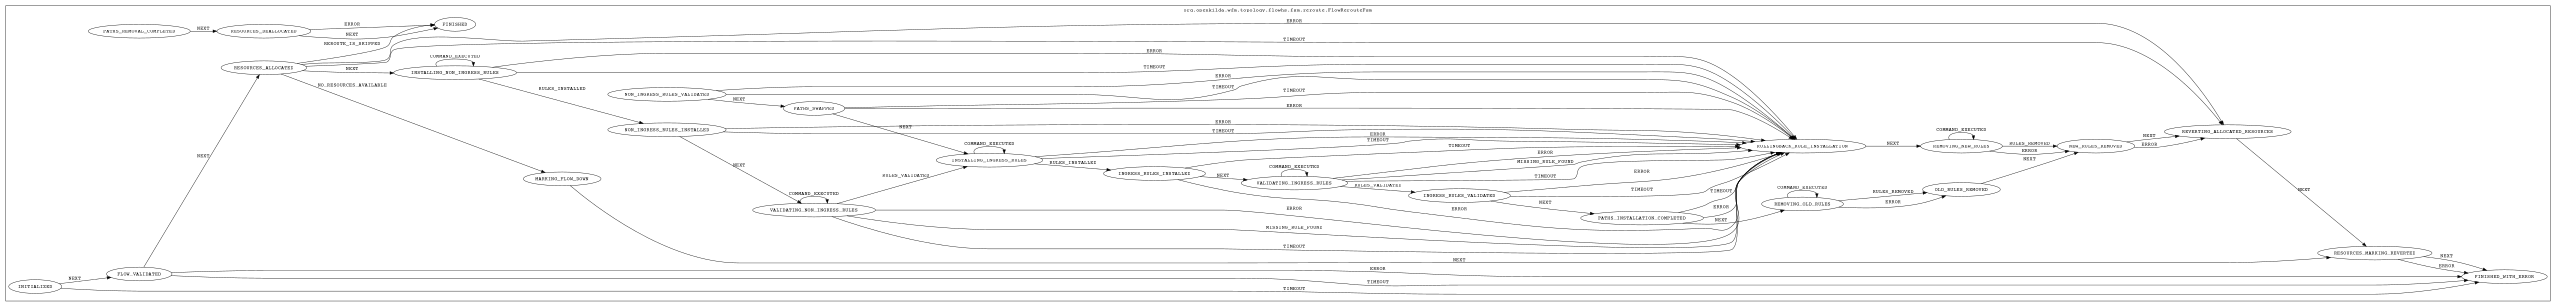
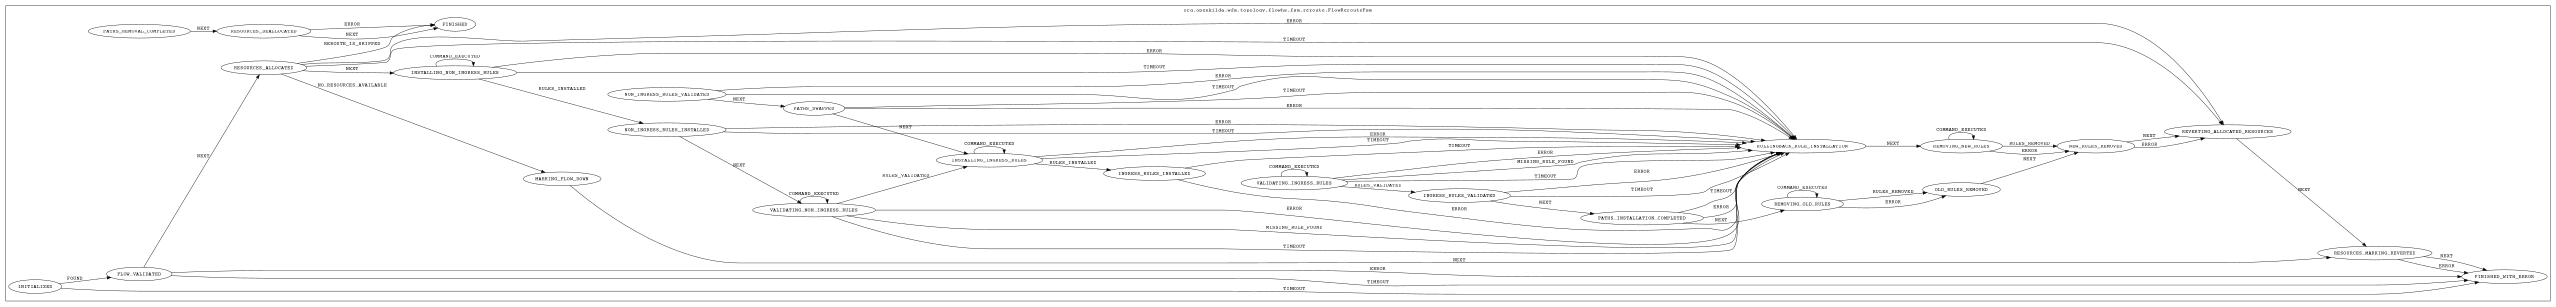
edge "INGRESS_RULES_INSTALLED" -> "VALIDATING_INGRESS_RULES": removed, label "NEXT"
edge "INITIALIZED" -> "FLOW_VALIDATED": label "NEXT" -> "FOUND"
